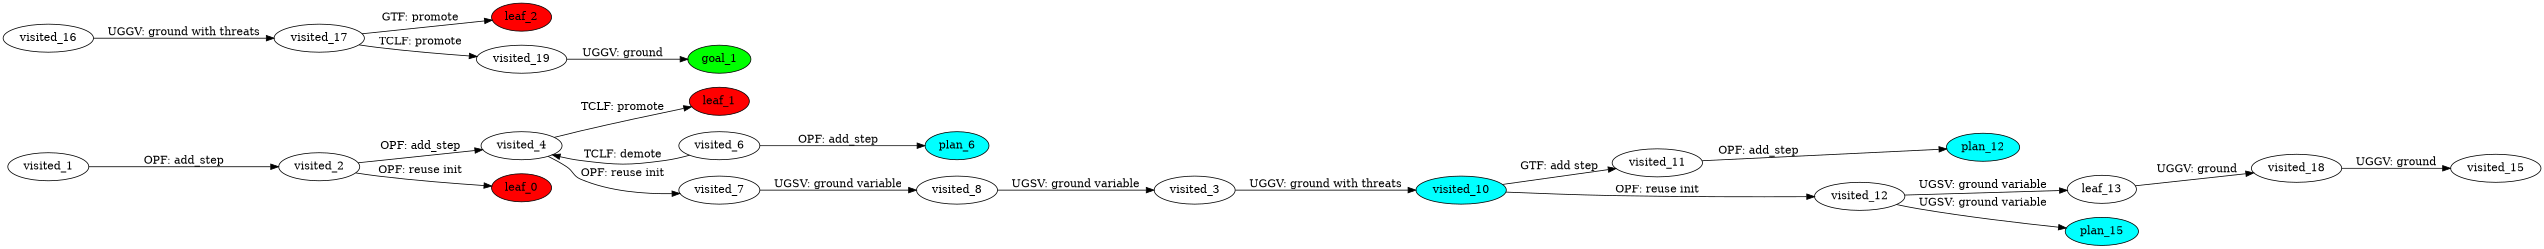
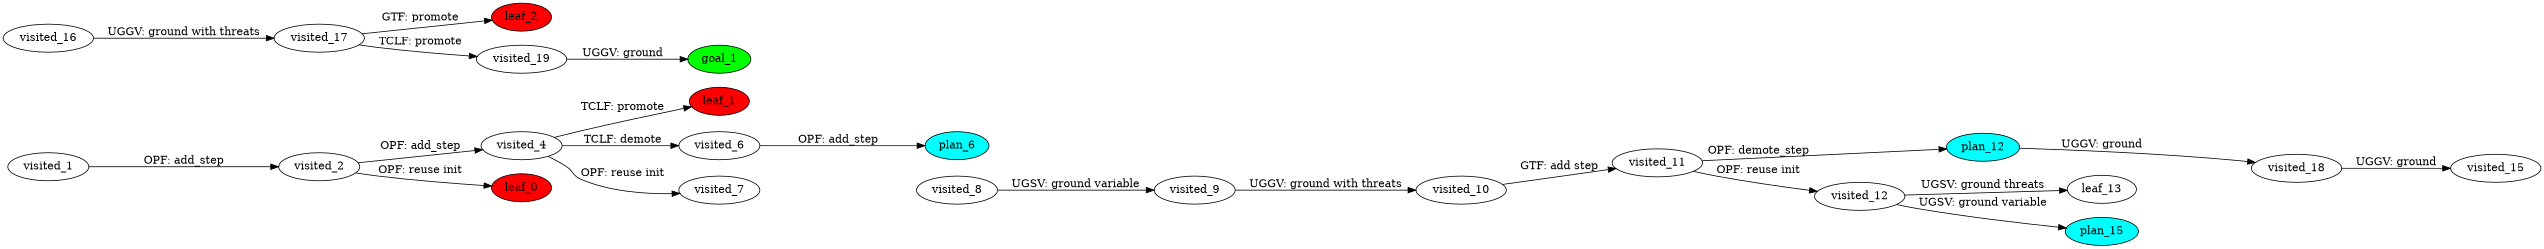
edge "visited_11" -> "plan_12": label "OPF: add_step" -> "OPF: demote_step"
edge "visited_6" -> "visited_4": reversed
edge "leaf_13" -> "visited_18": now "plan_12" -> "visited_18"
edge "visited_12" -> "leaf_13": label "UGSV: ground variable" -> "UGSV: ground threats"
edge "visited_7" -> "visited_8": removed, label "UGSV: ground variable"
node "visited_3": label "visited_3" -> "visited_9"
node "visited_10": fillcolor cyan -> white
edge "visited_10" -> "visited_12": now "visited_11" -> "visited_12"
